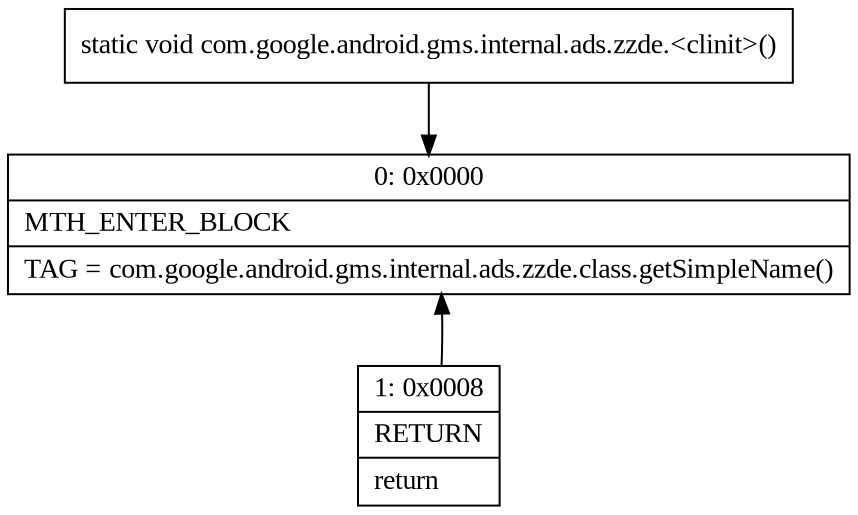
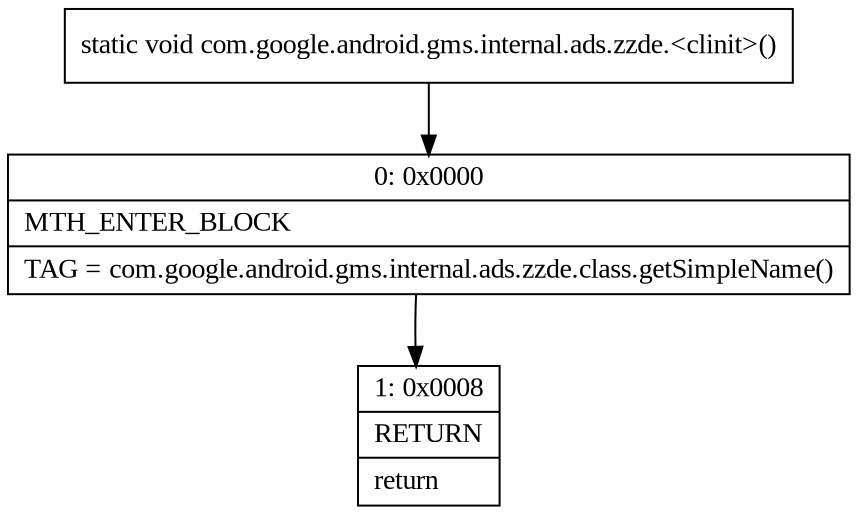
edge "1: 0x0008" -> "0: 0x0000": reversed
